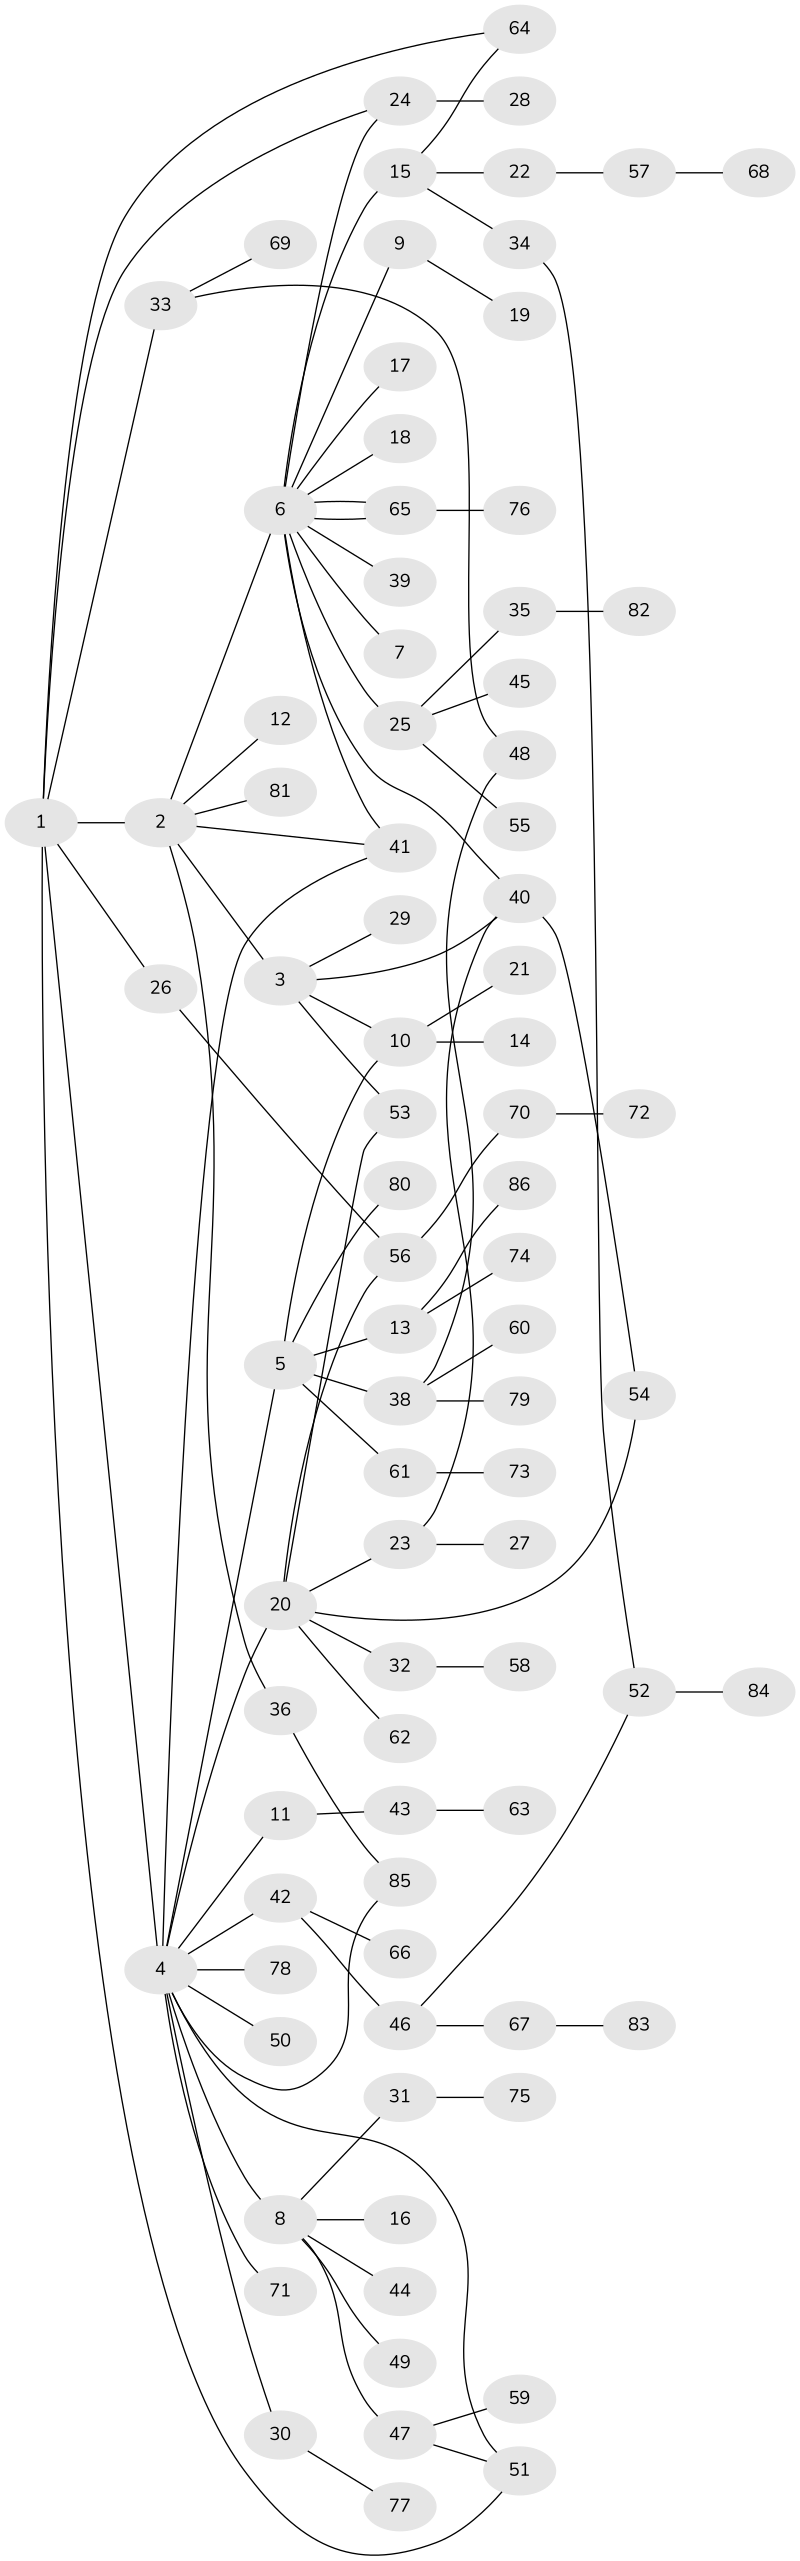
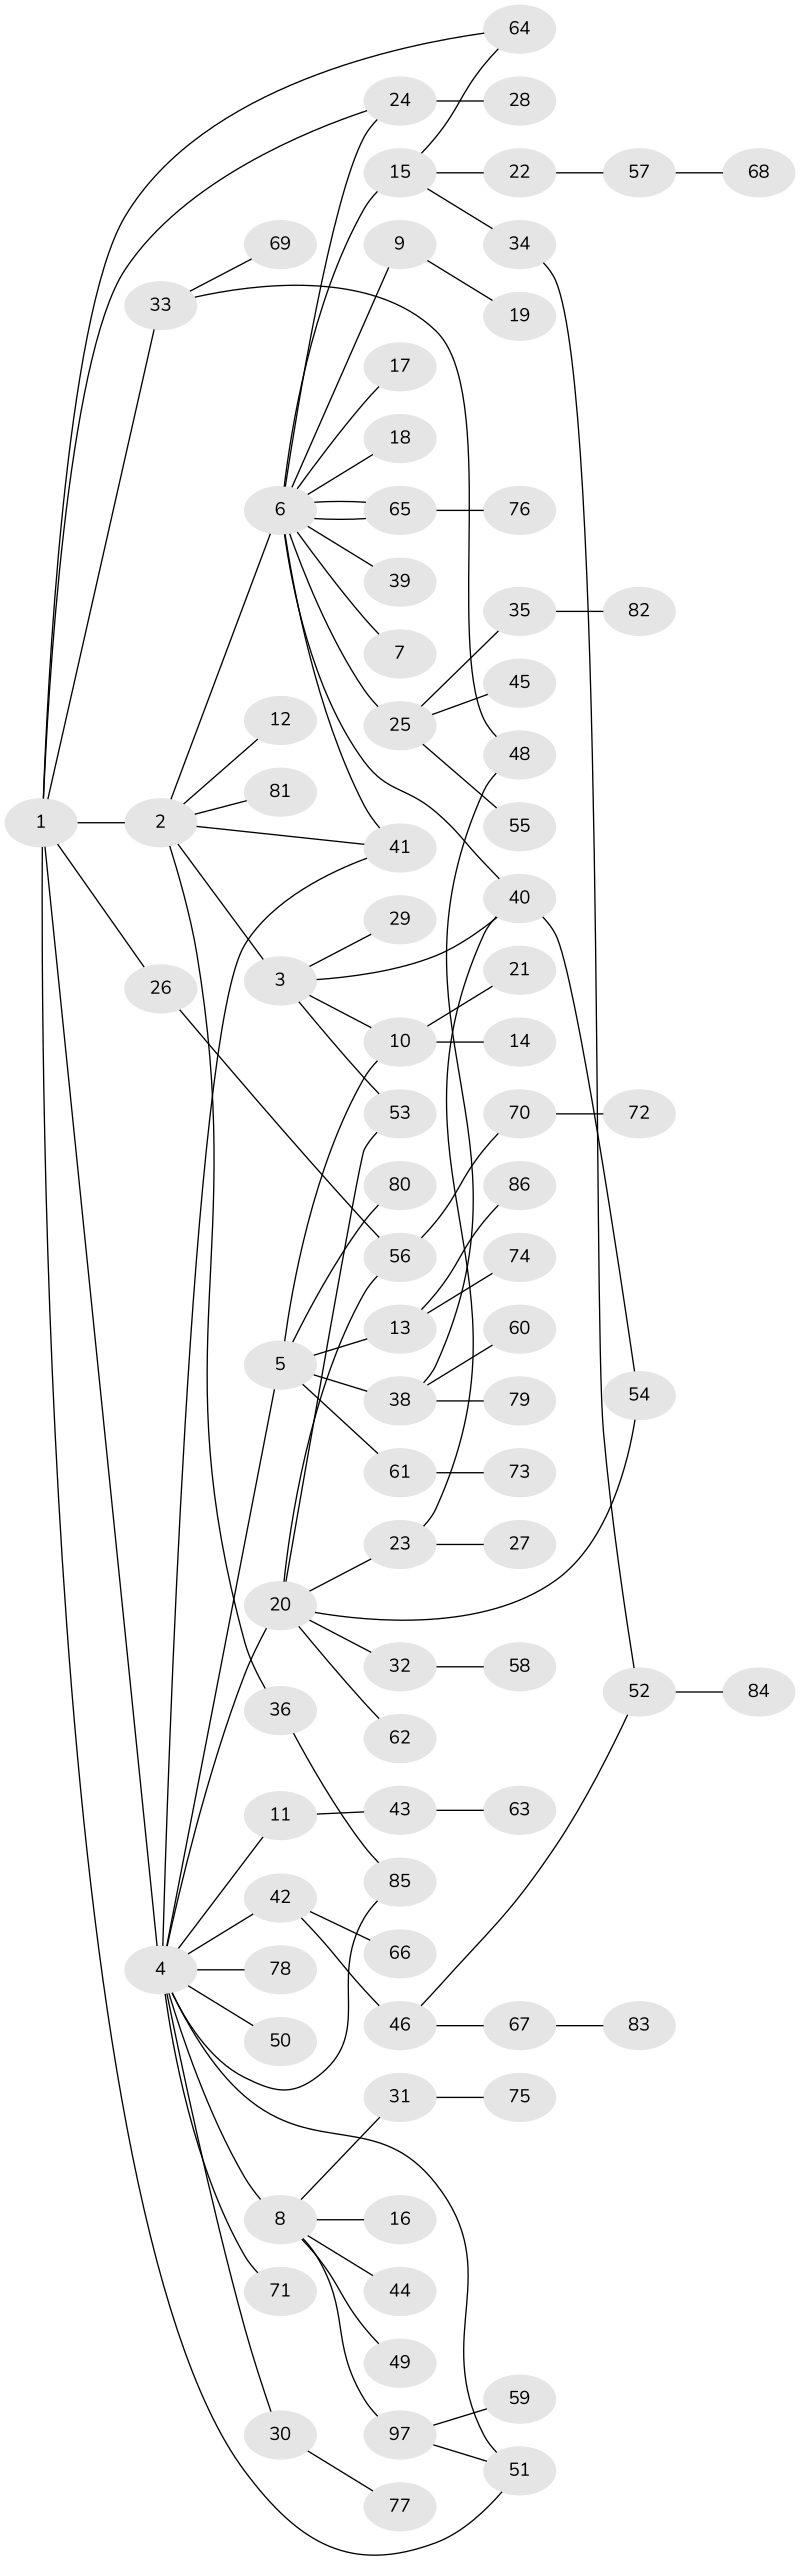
node "47": label "47" -> "97"
